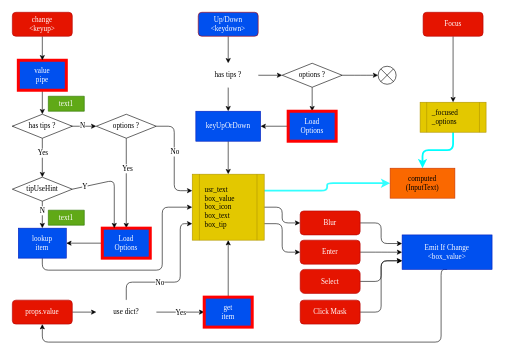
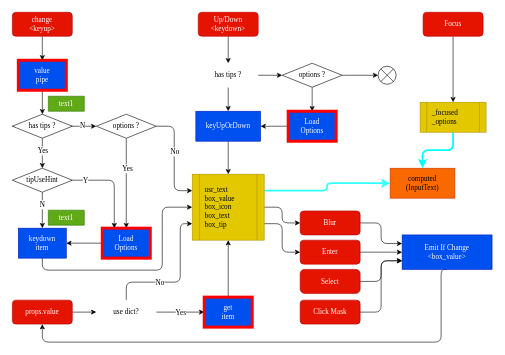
node "Up/Down <keydown>": fillcolor #0050ef -> #e51400
node "tipUseHint": moved (42, 189) -> (42, 180)
node "lookup item": label "lookup item" -> "keydown item"
